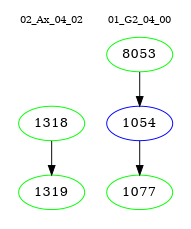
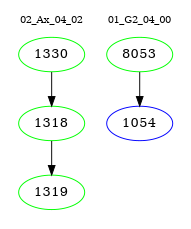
node "1330": added
node "1077": removed
